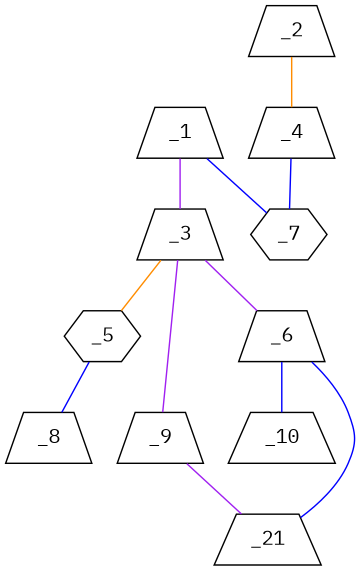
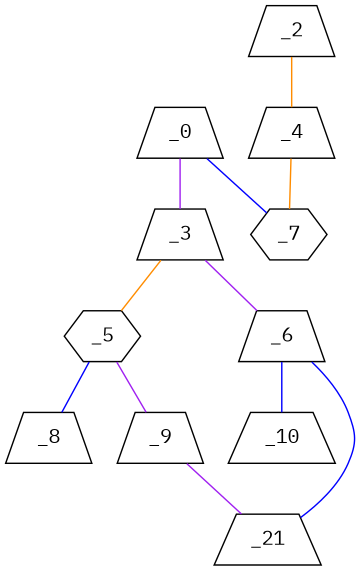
node "_1": label "_1" -> "_0"
edge "_4" -- "_7": color blue -> darkorange
edge "_3" -- "_9": now "_5" -- "_9"
